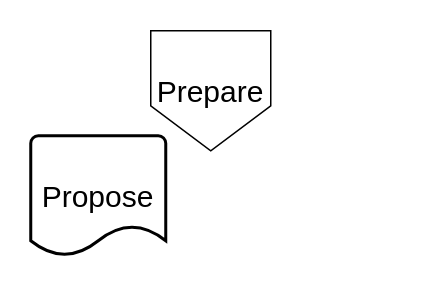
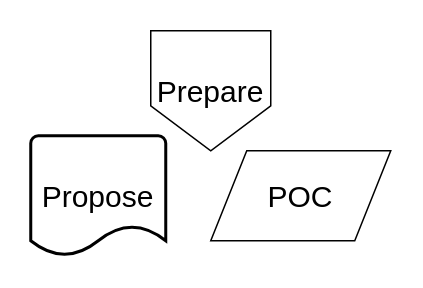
node "POC": added
